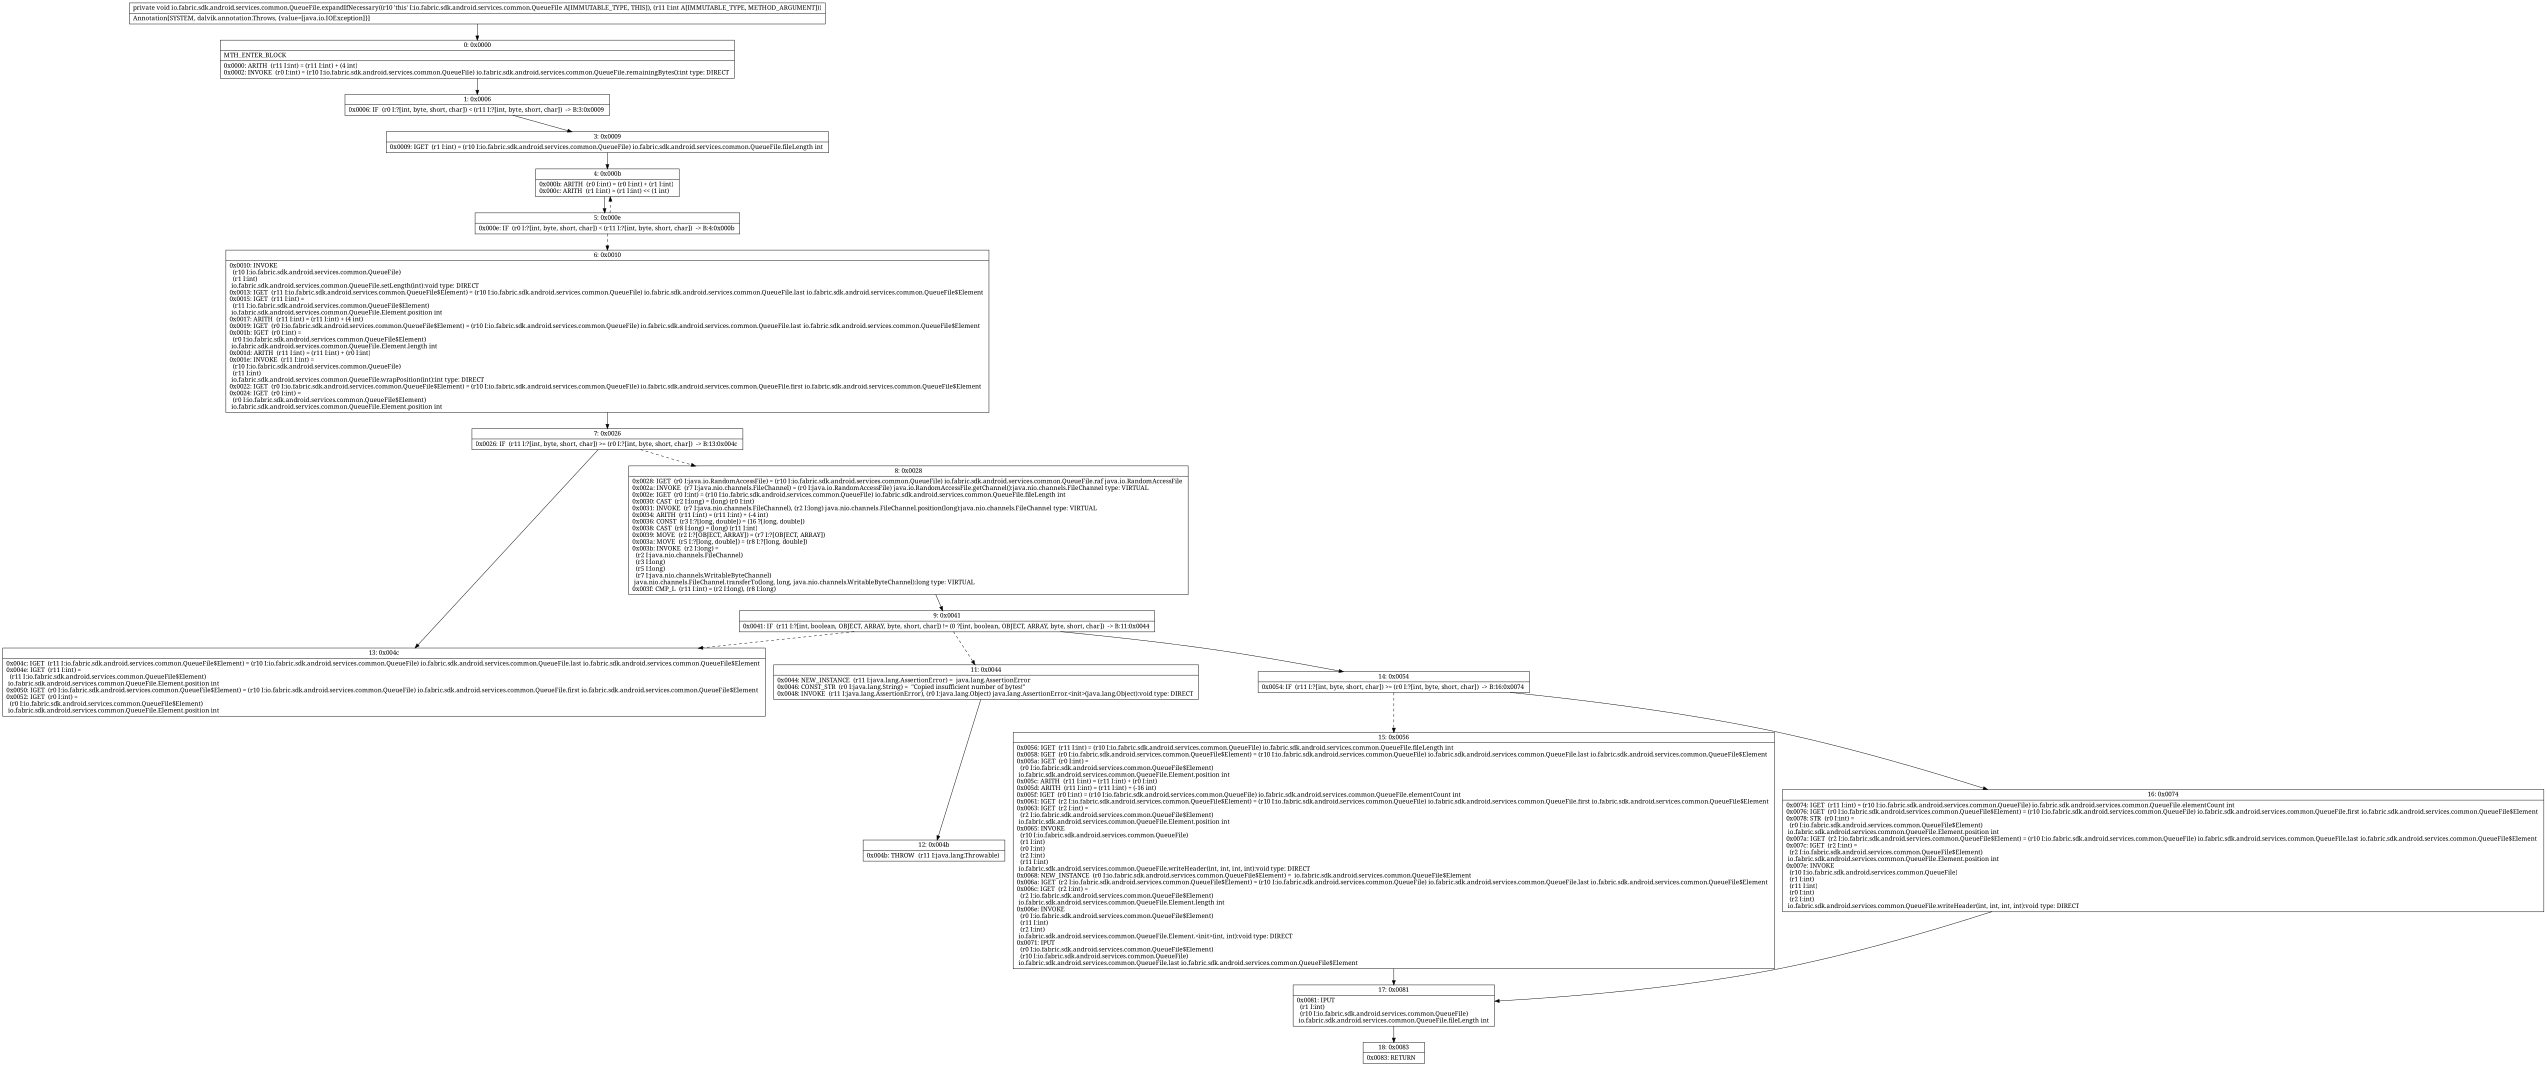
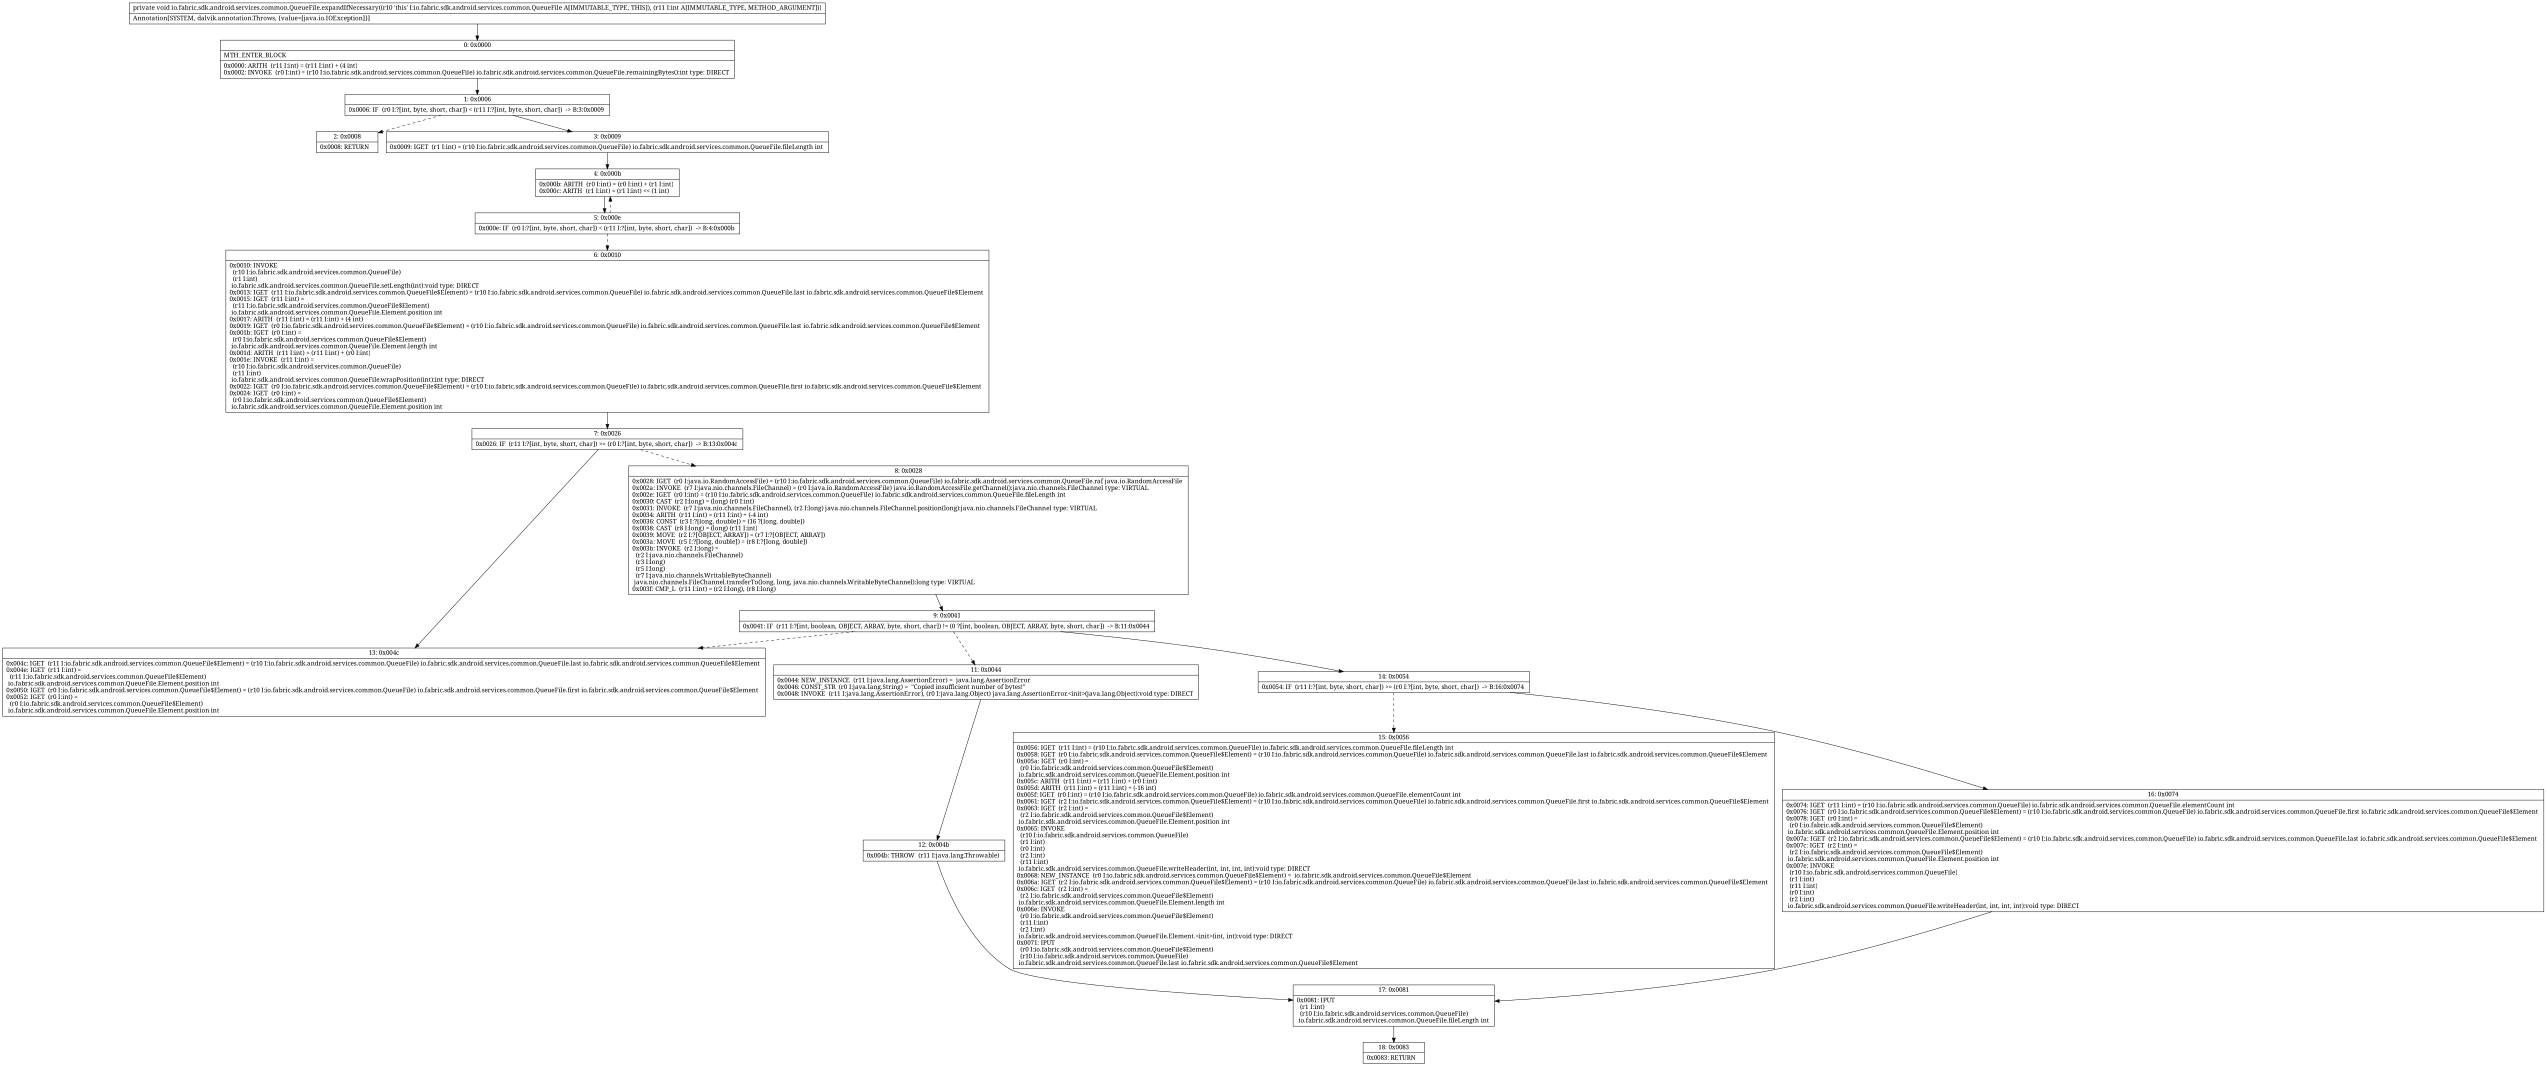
node "2: 0x0008": added
node "16: 0x0074": text "0x0078: STR  (r0 I:int) =" -> "0x0078: IGET  (r0 I:int) ="
edge "15: 0x0056" -> "17: 0x0081": now "12: 0x004b" -> "17: 0x0081"
